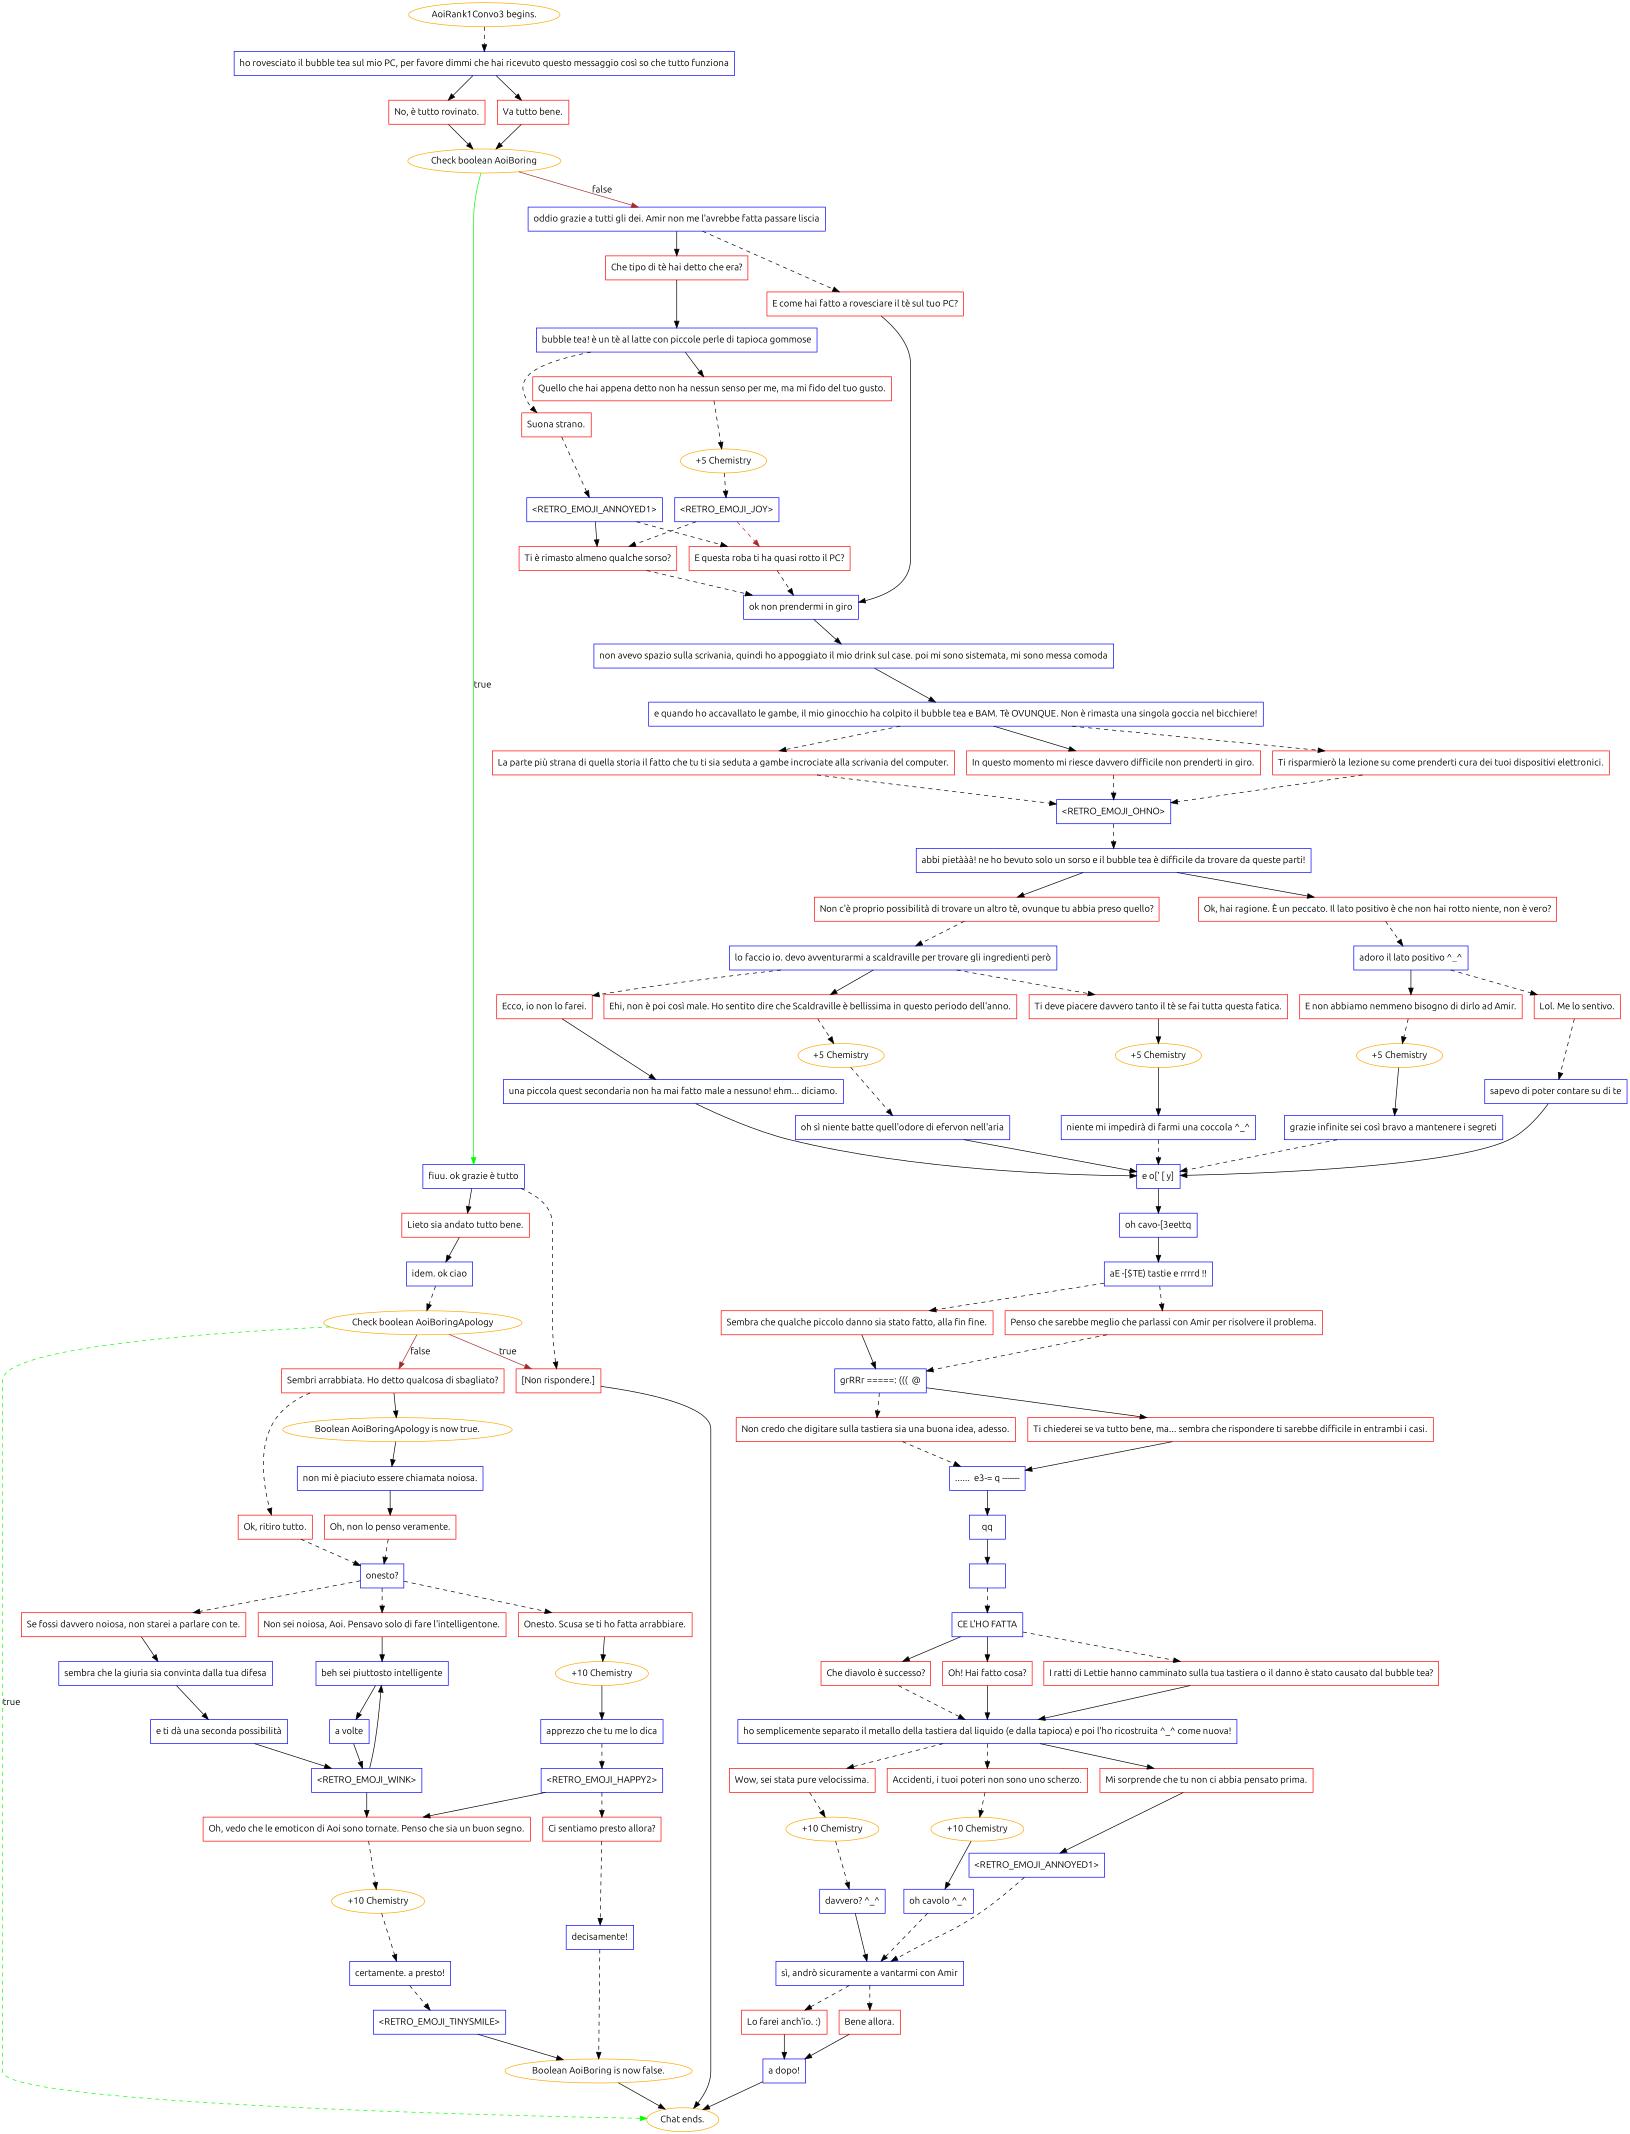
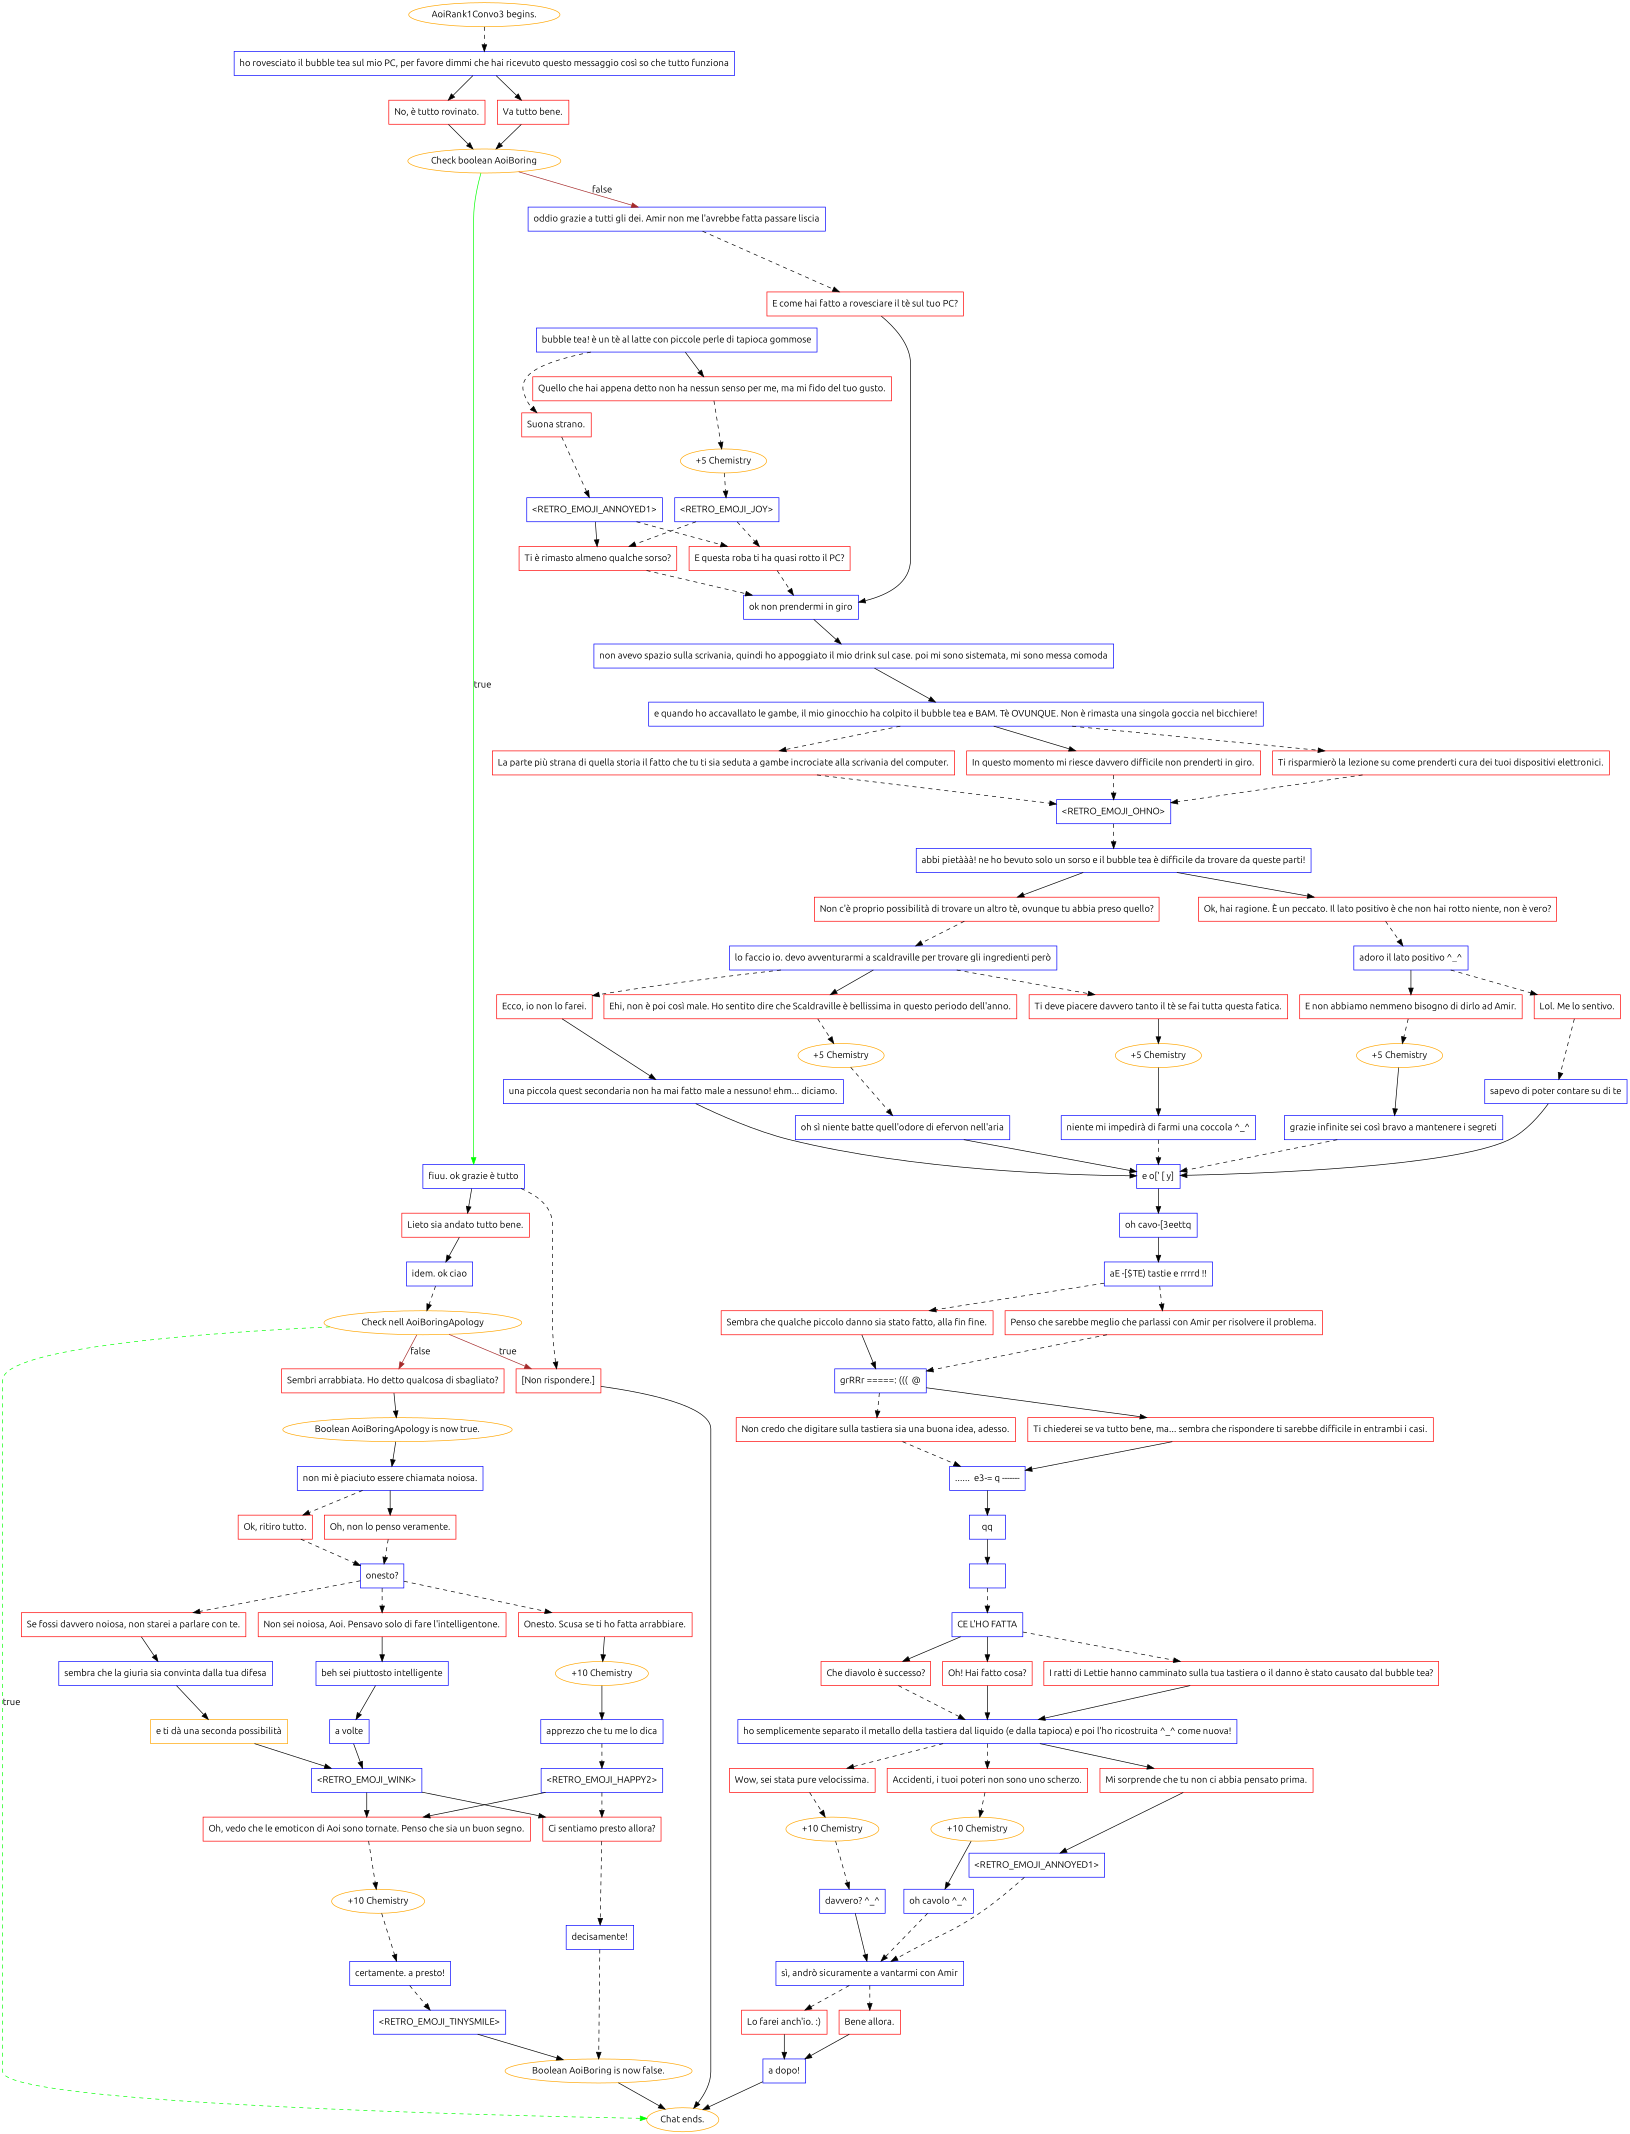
node "Che tipo di tè hai detto che era?": removed
edge "<RETRO_EMOJI_JOY>" -> "E questa roba ti ha quasi rotto il PC?": color brown -> black
node "Check boolean AoiBoringApology": label "Check boolean AoiBoringApology" -> "Check nell AoiBoringApology"
edge "Sembri arrabbiata. Ho detto qualcosa di sbagliato?" -> "Ok, ritiro tutto.": now "non mi è piaciuto essere chiamata noiosa." -> "Ok, ritiro tutto."
edge "<RETRO_EMOJI_WINK>" -> "beh sei piuttosto intelligente": now "<RETRO_EMOJI_WINK>" -> "Ci sentiamo presto allora?"
node "e ti dà una seconda possibilità": color blue -> orange
